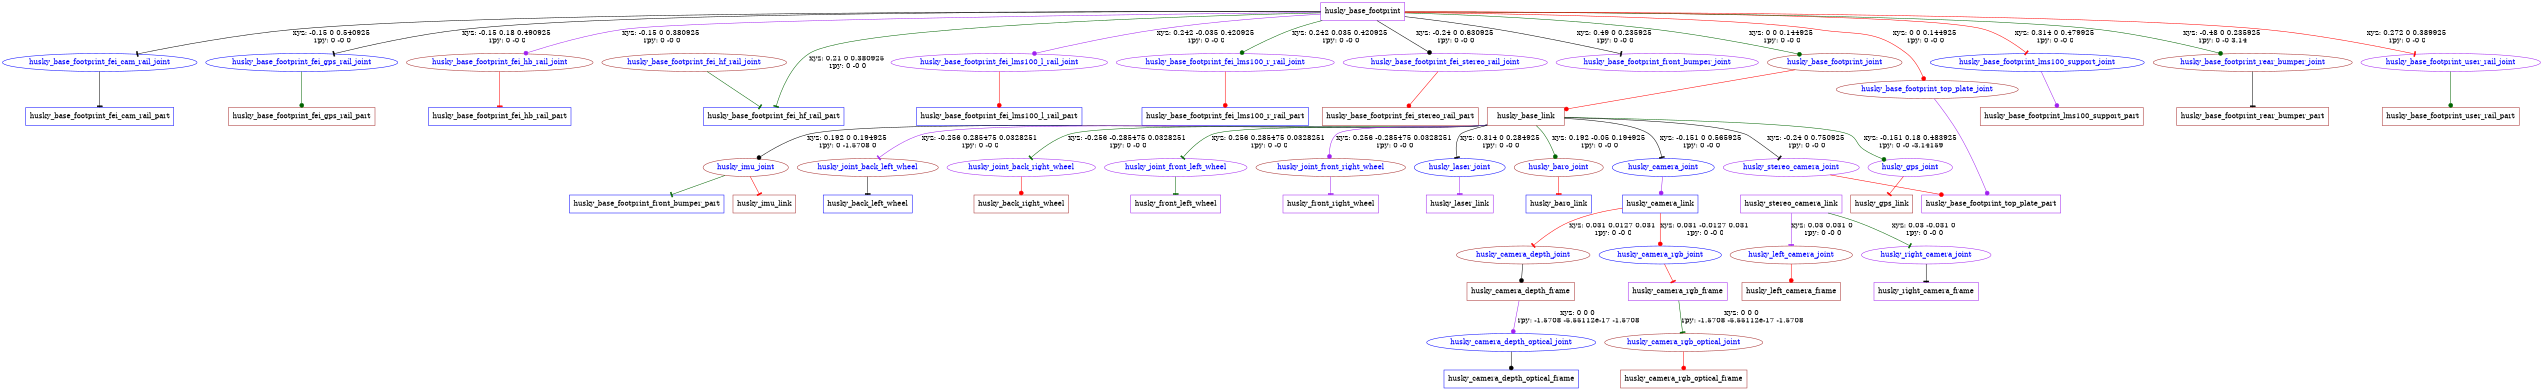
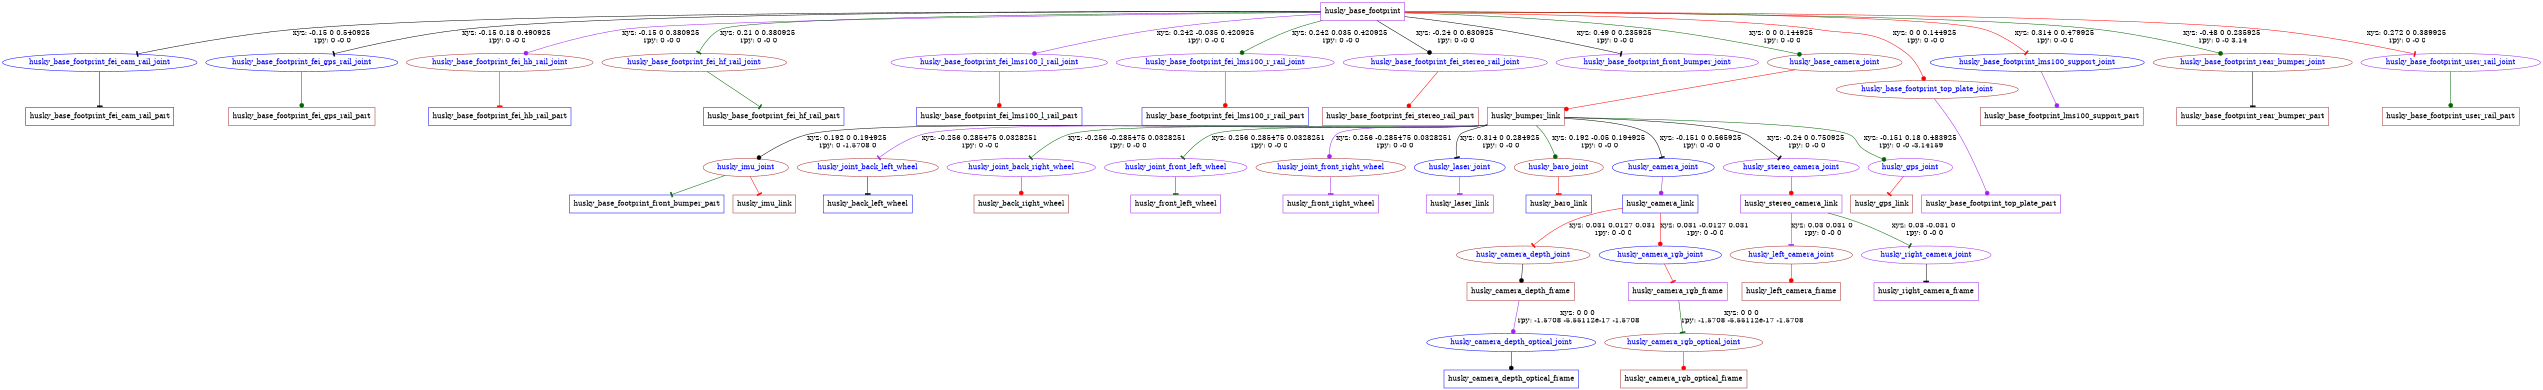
edge "husky_base_footprint" -> "husky_base_footprint_fei_hf_rail_part": now "husky_base_footprint" -> "husky_base_footprint_fei_hf_rail_joint"
node "husky_base_footprint_joint": label "husky_base_footprint_joint" -> "husky_base_camera_joint"
node "husky_base_link": label "husky_base_link" -> "husky_bumper_link"
edge "husky_stereo_camera_joint" -> "husky_base_footprint_top_plate_part": now "husky_stereo_camera_joint" -> "husky_stereo_camera_link"
